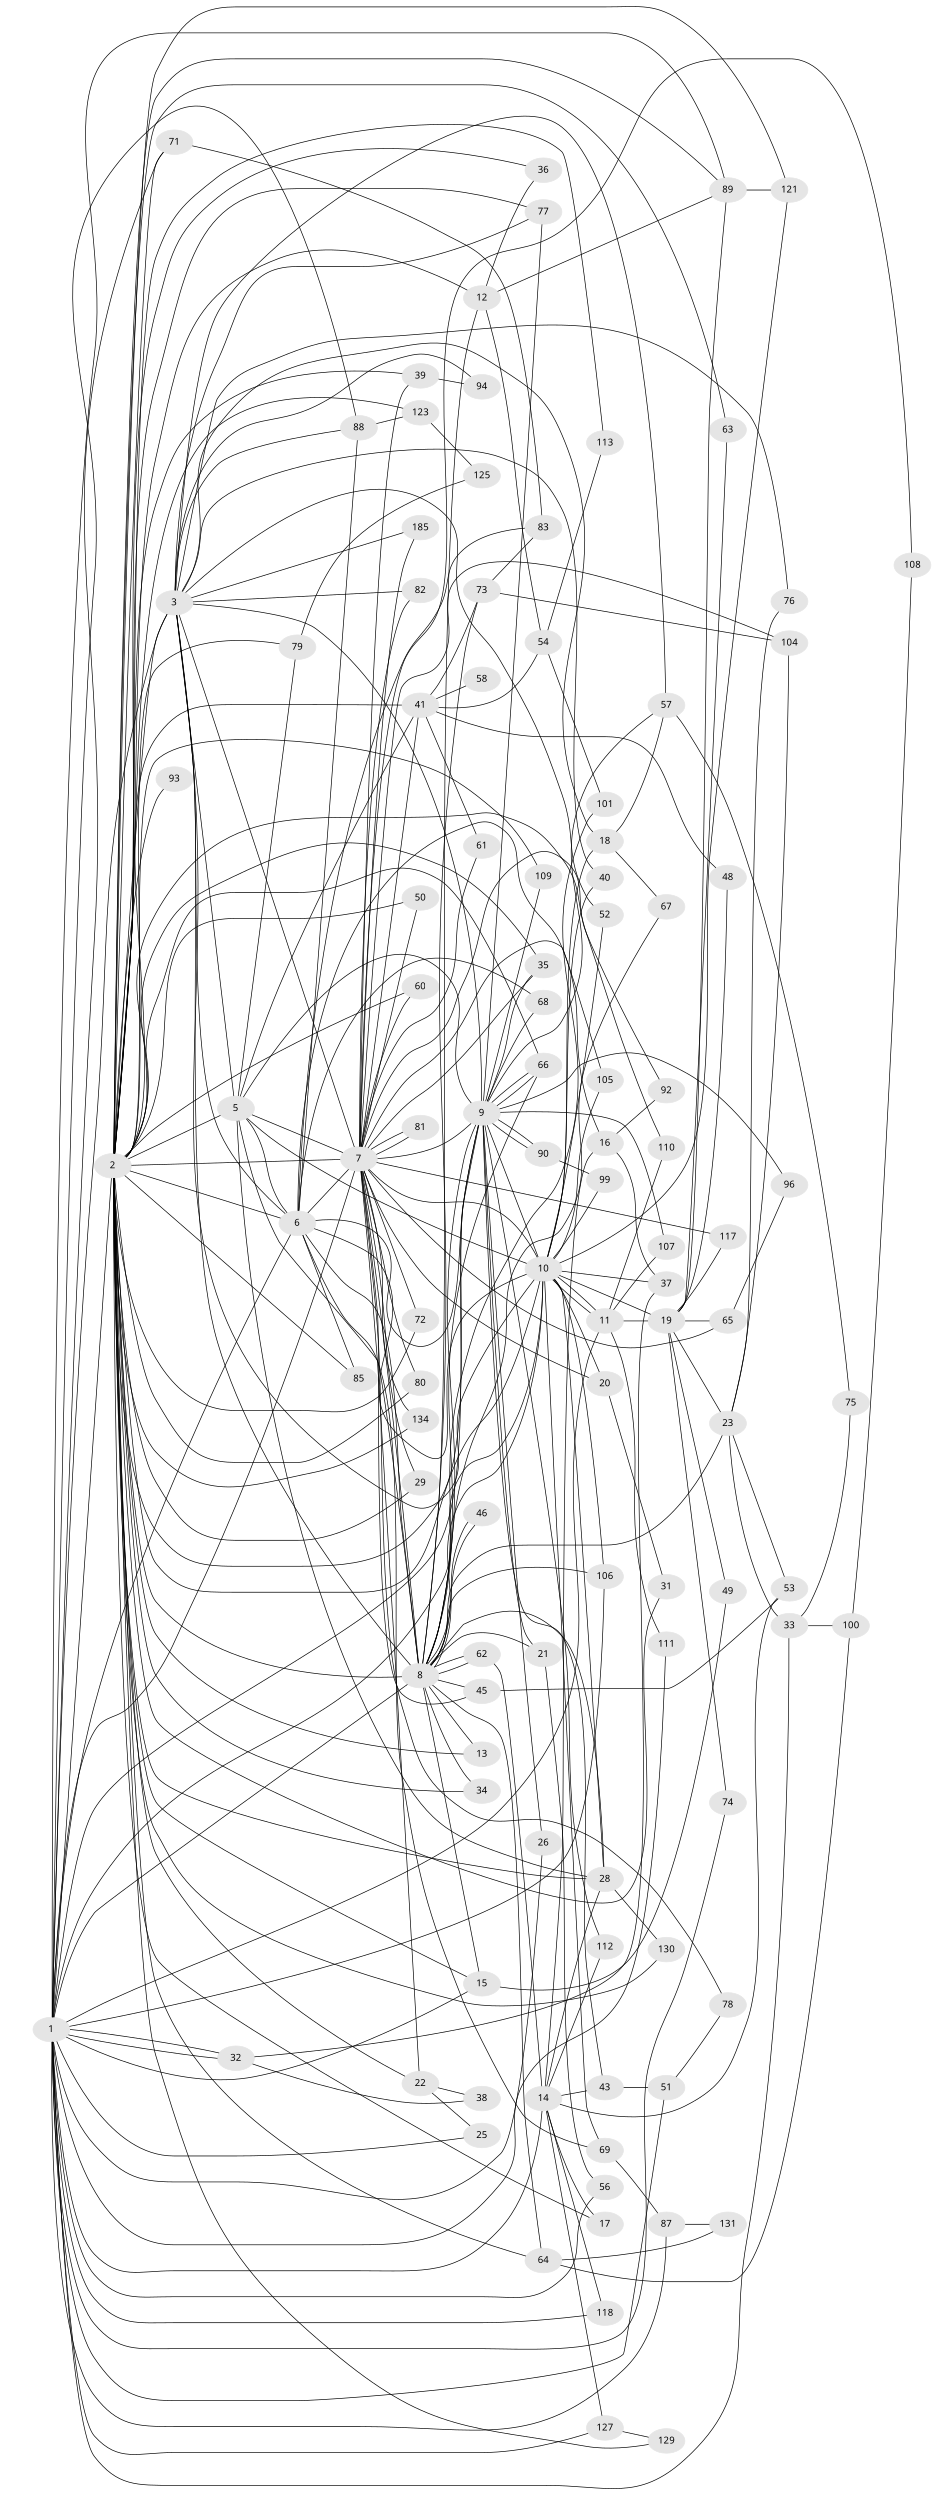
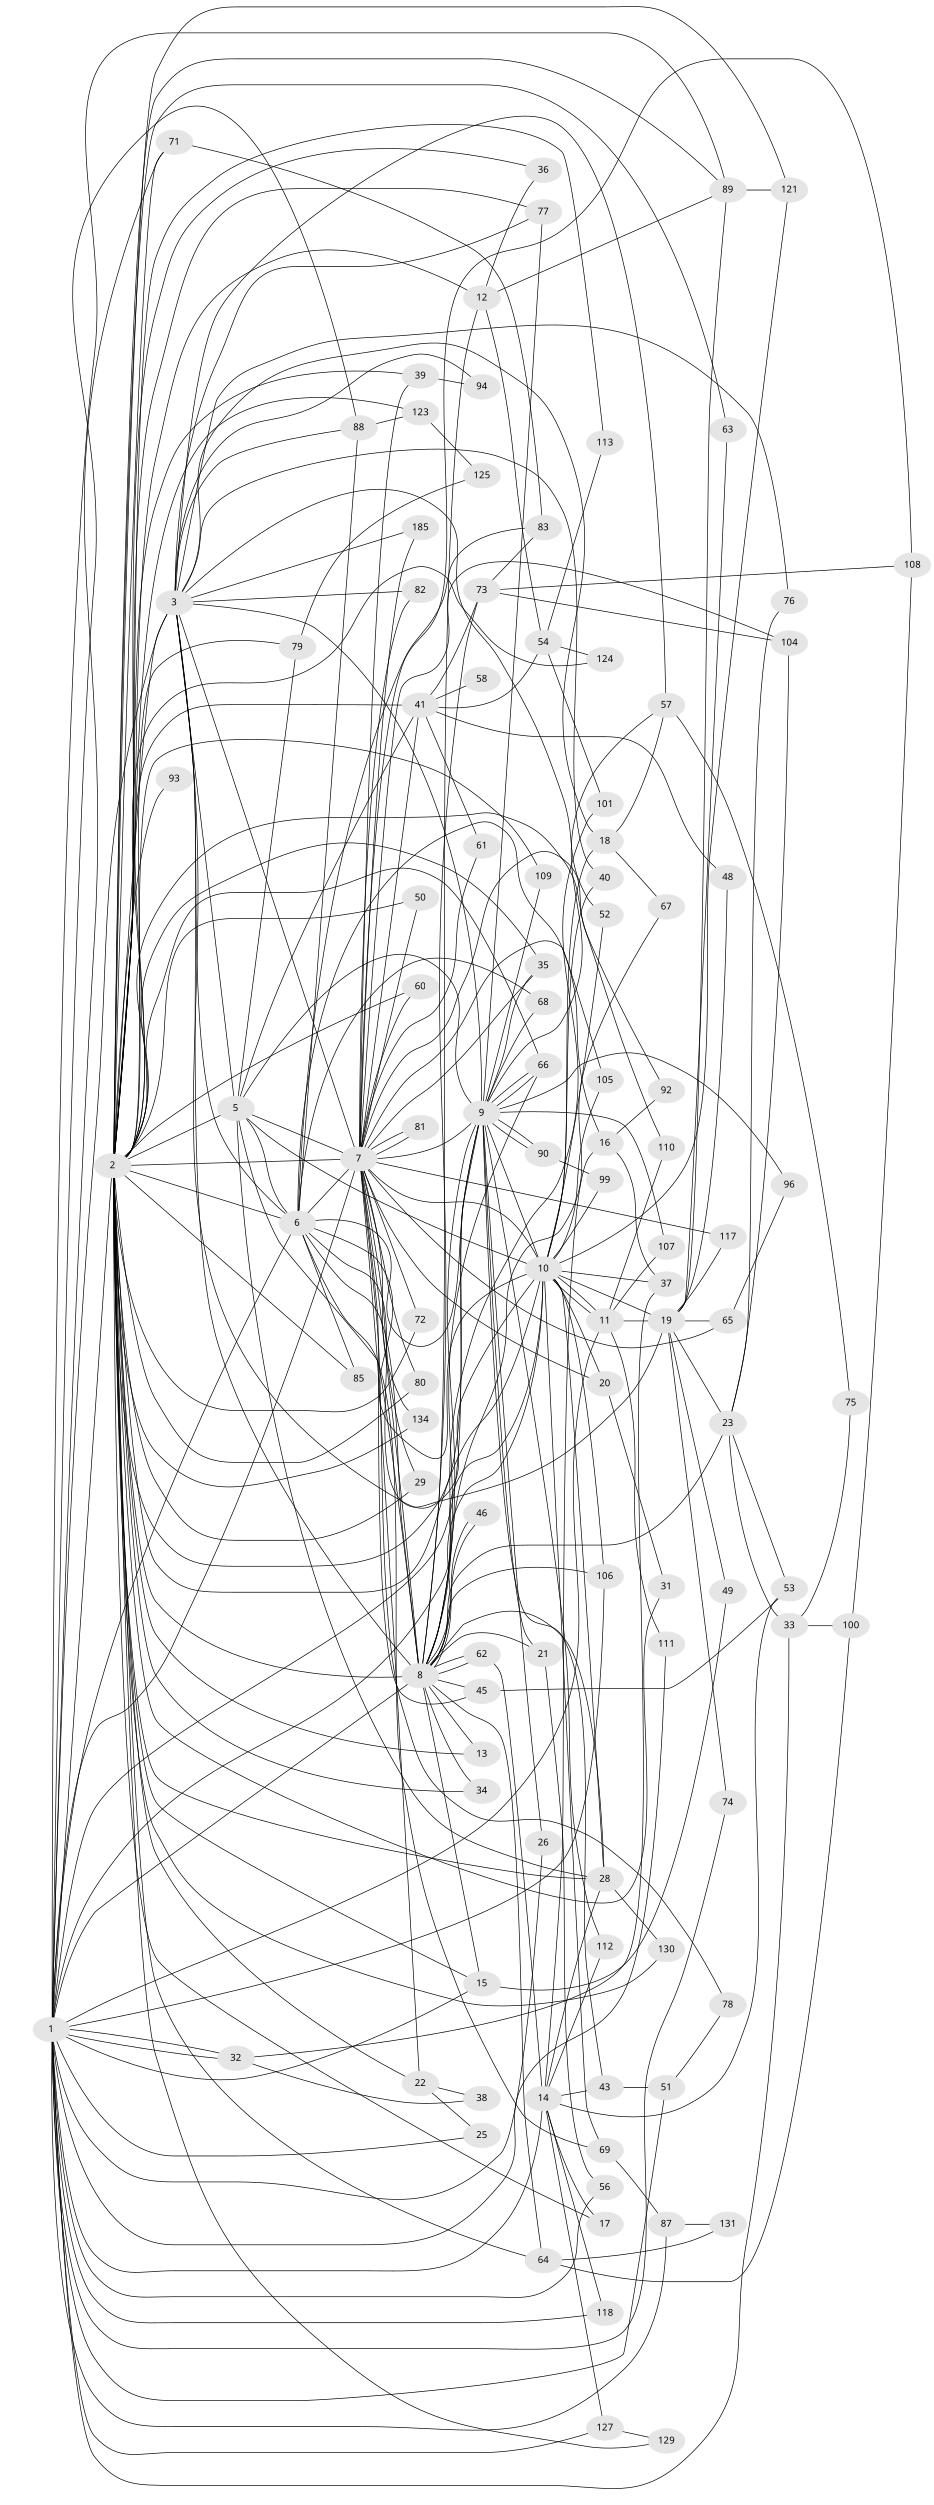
edge "108" -- "73": added
node "124": added
edge "6" -- "19": added
